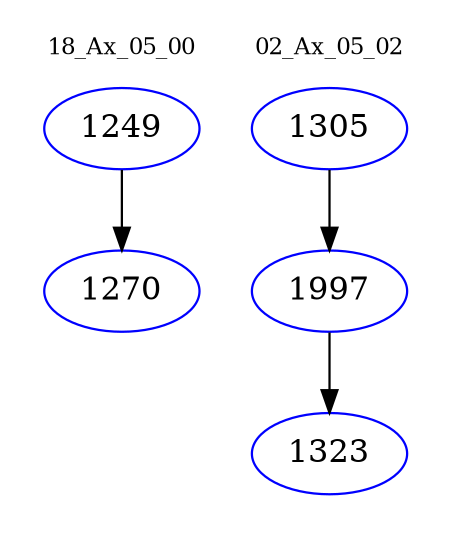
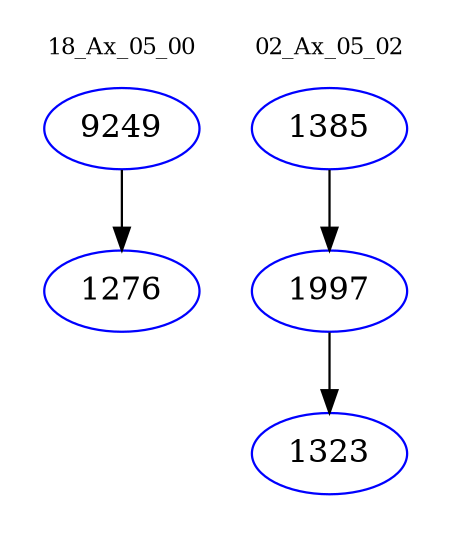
node "1249": label "1249" -> "9249"
node "1305": label "1305" -> "1385"
node "1270": label "1270" -> "1276"
